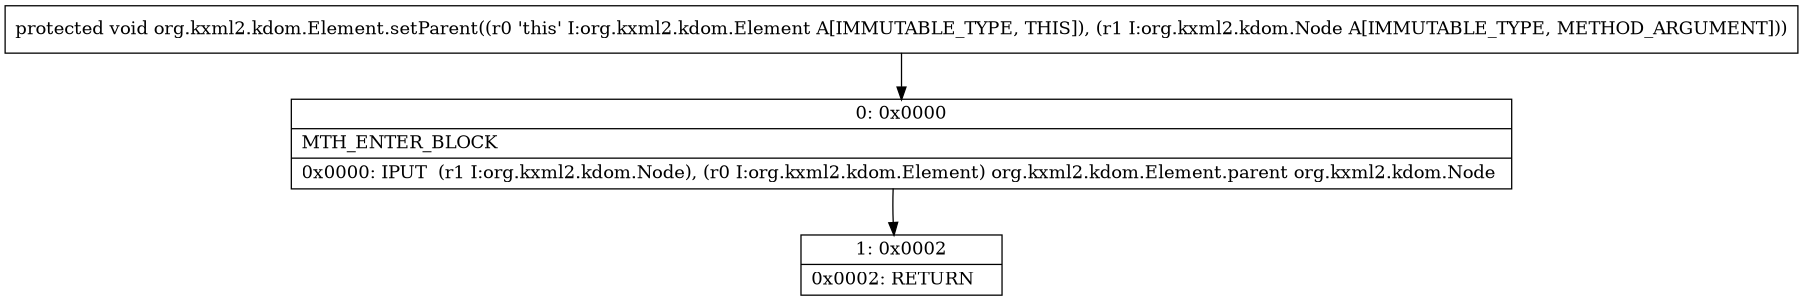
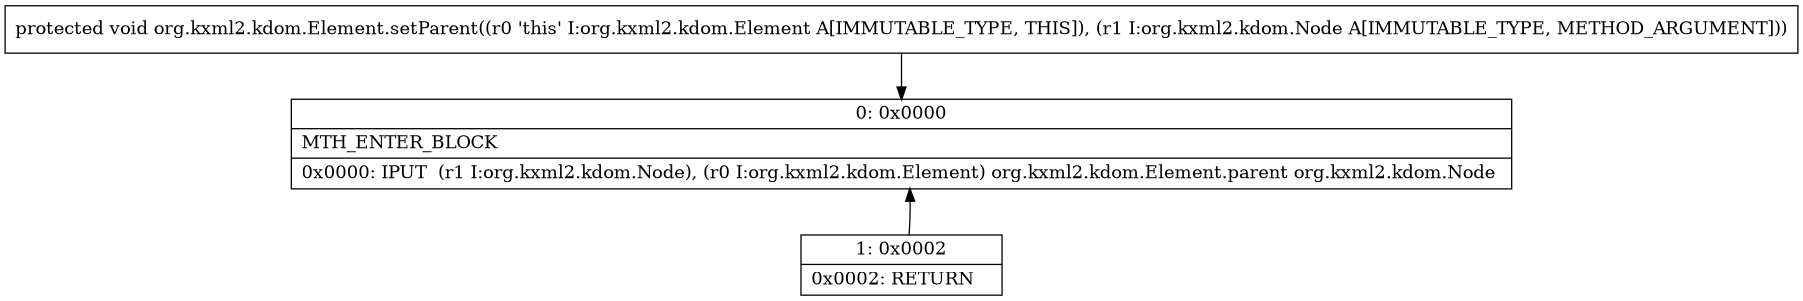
edge "0: 0x0000" -> "1: 0x0002": reversed
